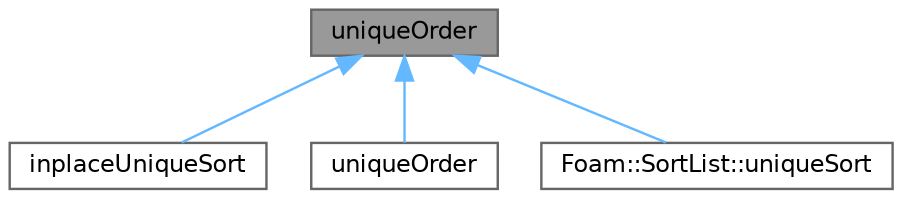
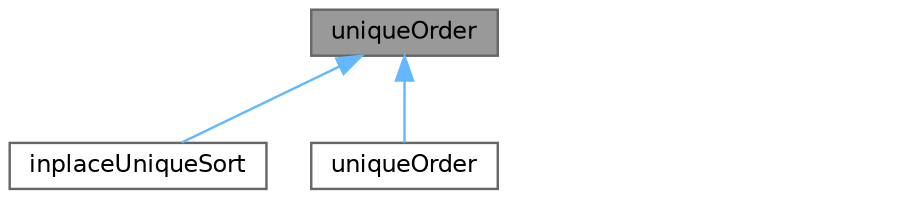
node "Foam::SortList::uniqueSort": removed
